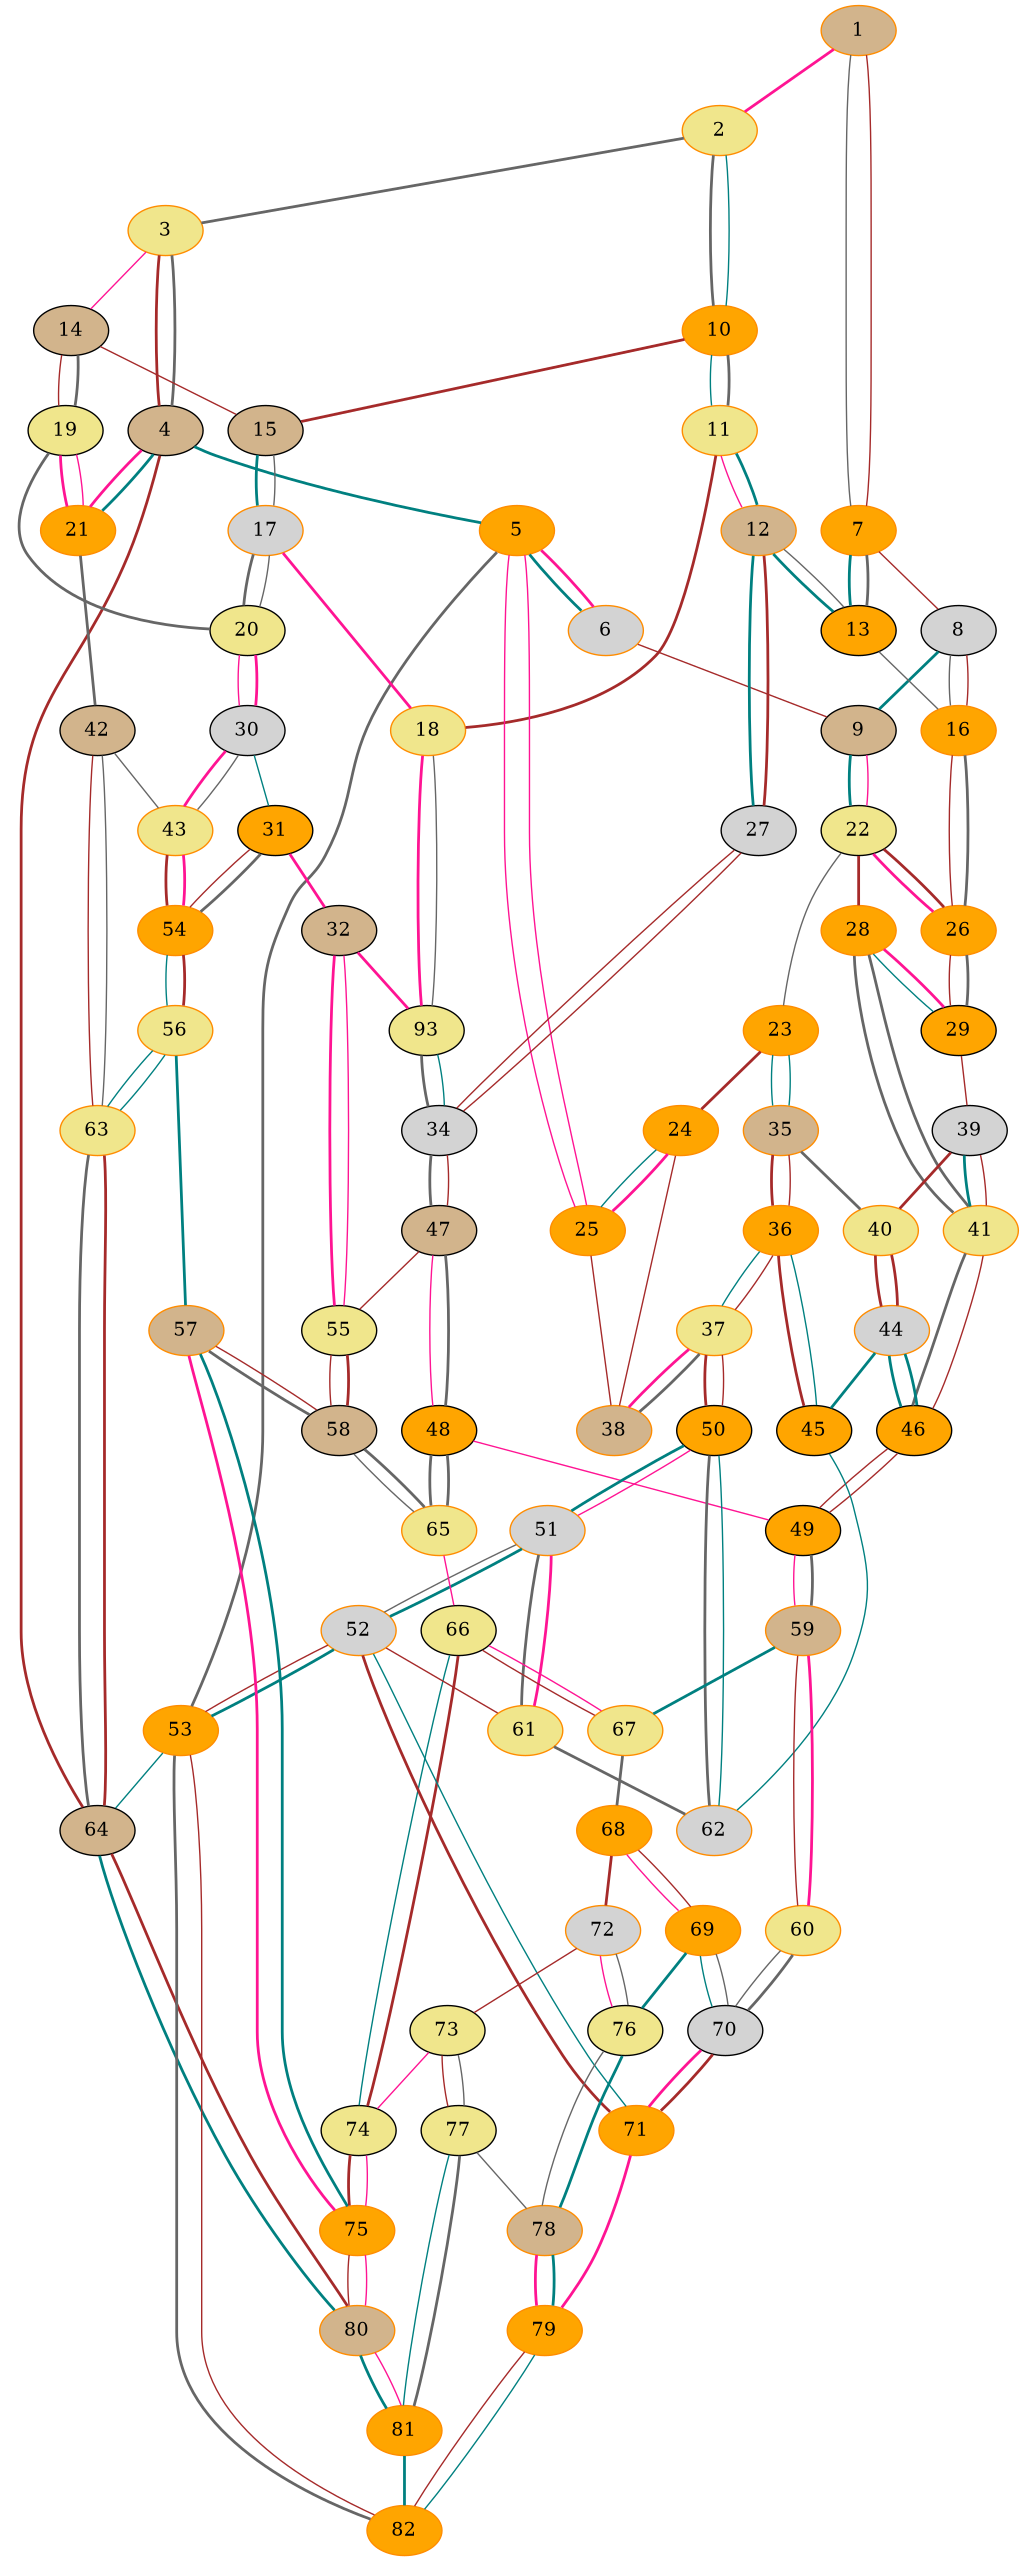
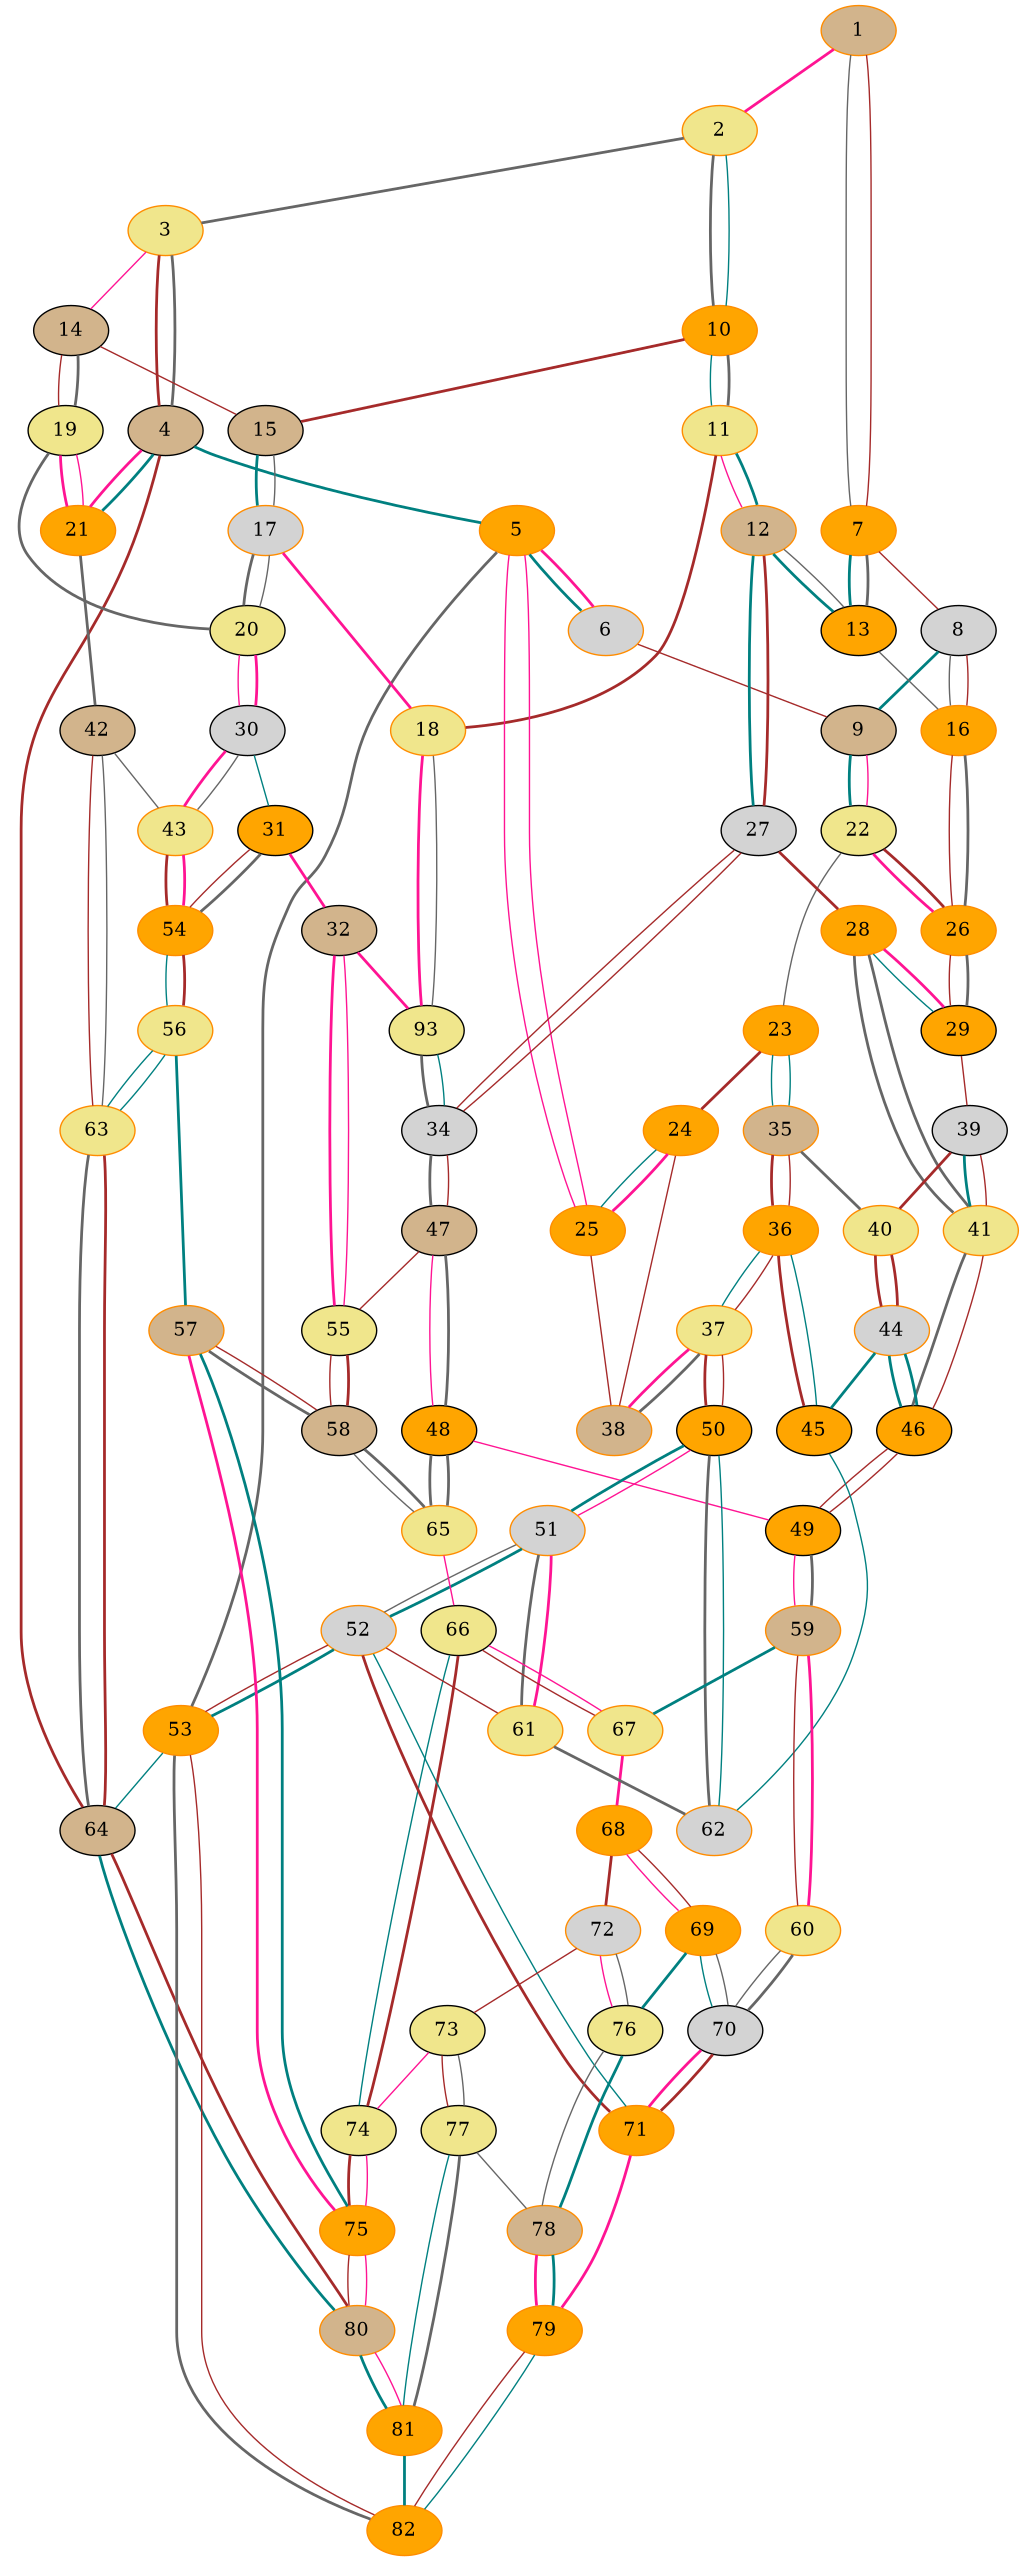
edge "22" -- "28": now "27" -- "28"
edge "67" -- "68": color gray40 -> deeppink
